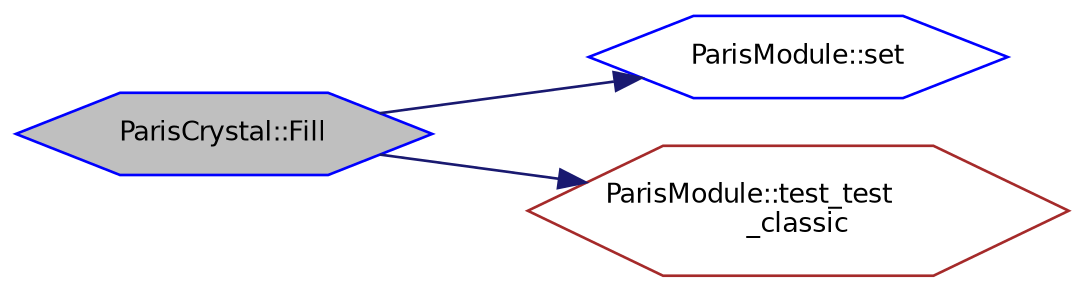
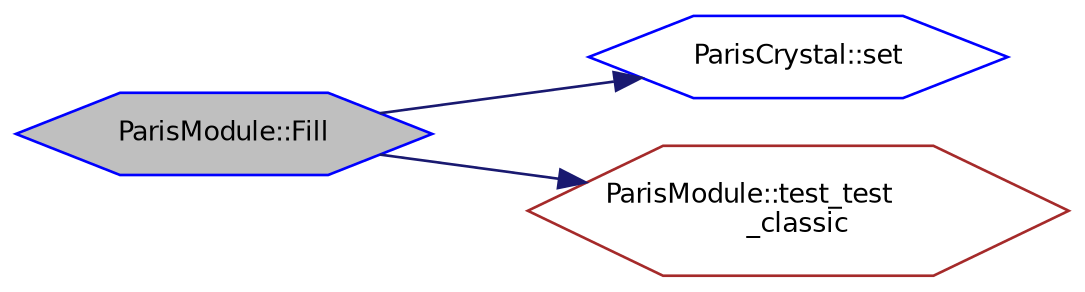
node "ParisModule::set": label "ParisModule::set" -> "ParisCrystal::set"
node "ParisCrystal::Fill": label "ParisCrystal::Fill" -> "ParisModule::Fill"
